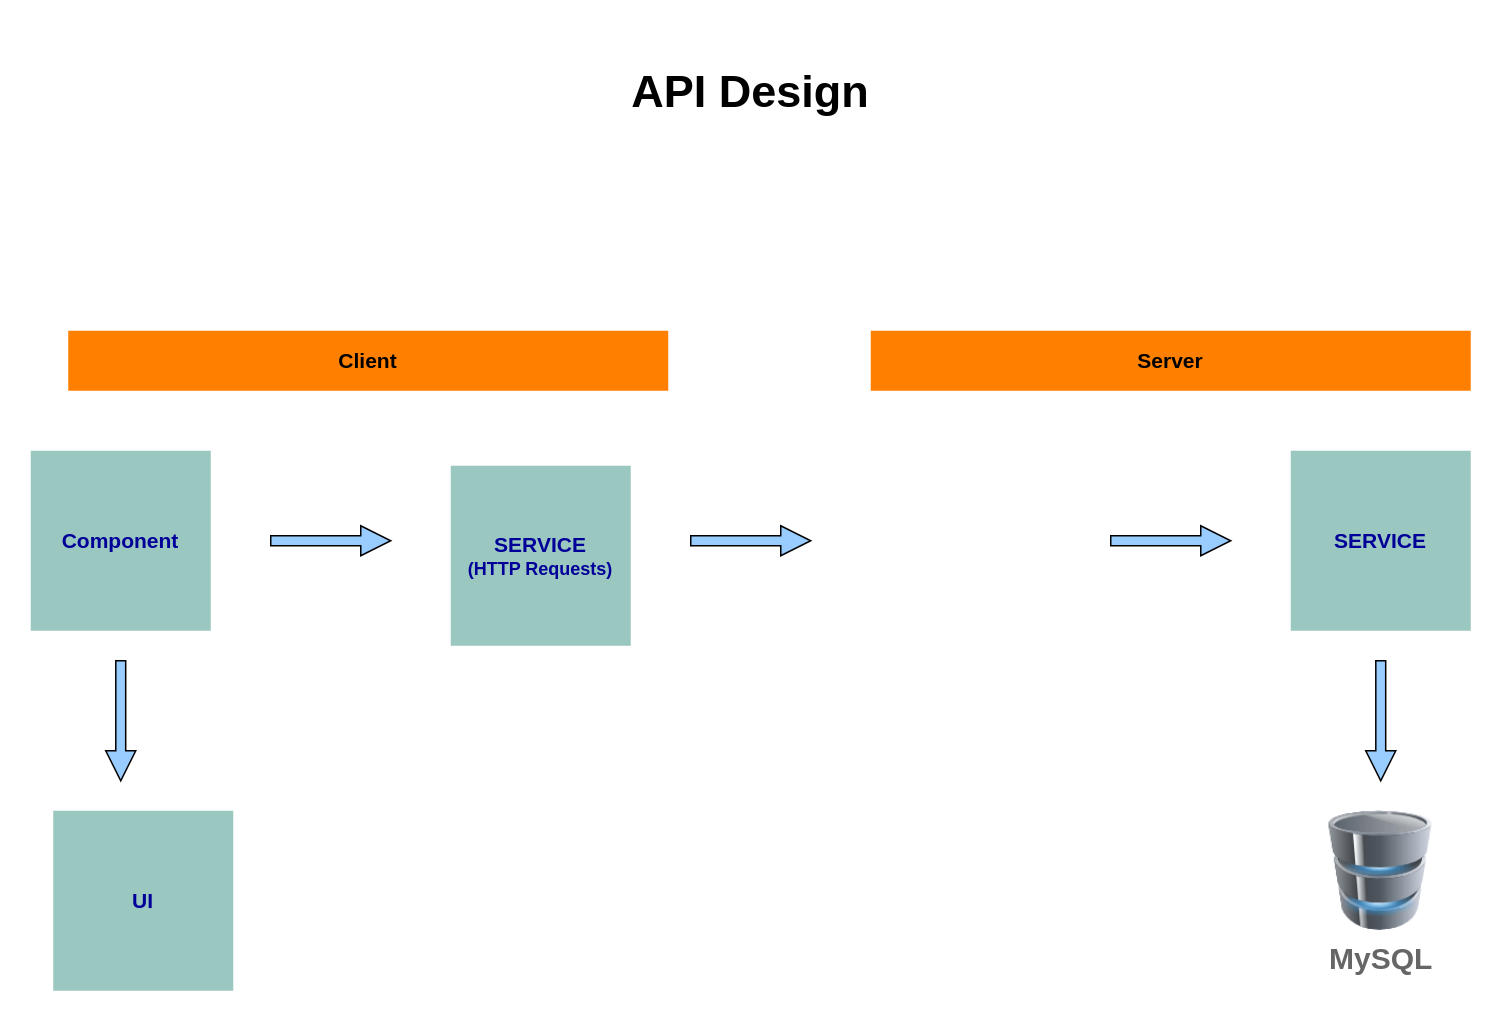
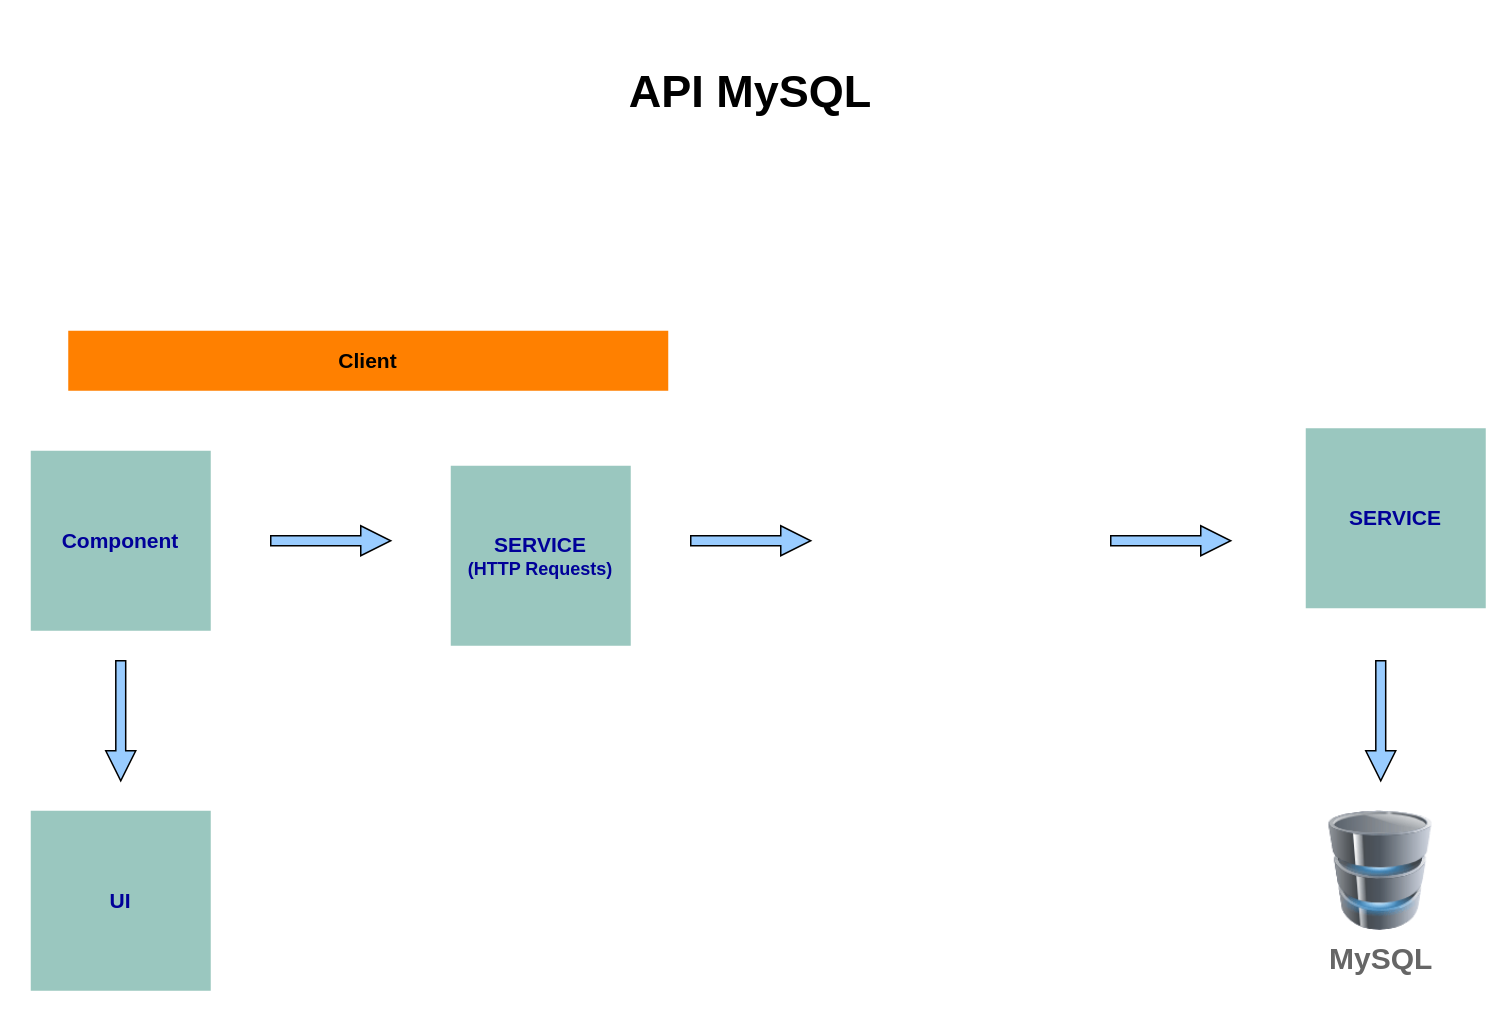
node "API Design": label "API Design" -> "API MySQL"
node "Server": removed
node "SERVICE": moved (1381, 541) -> (1396, 518)
node "UI": moved (143, 901) -> (121, 901)
